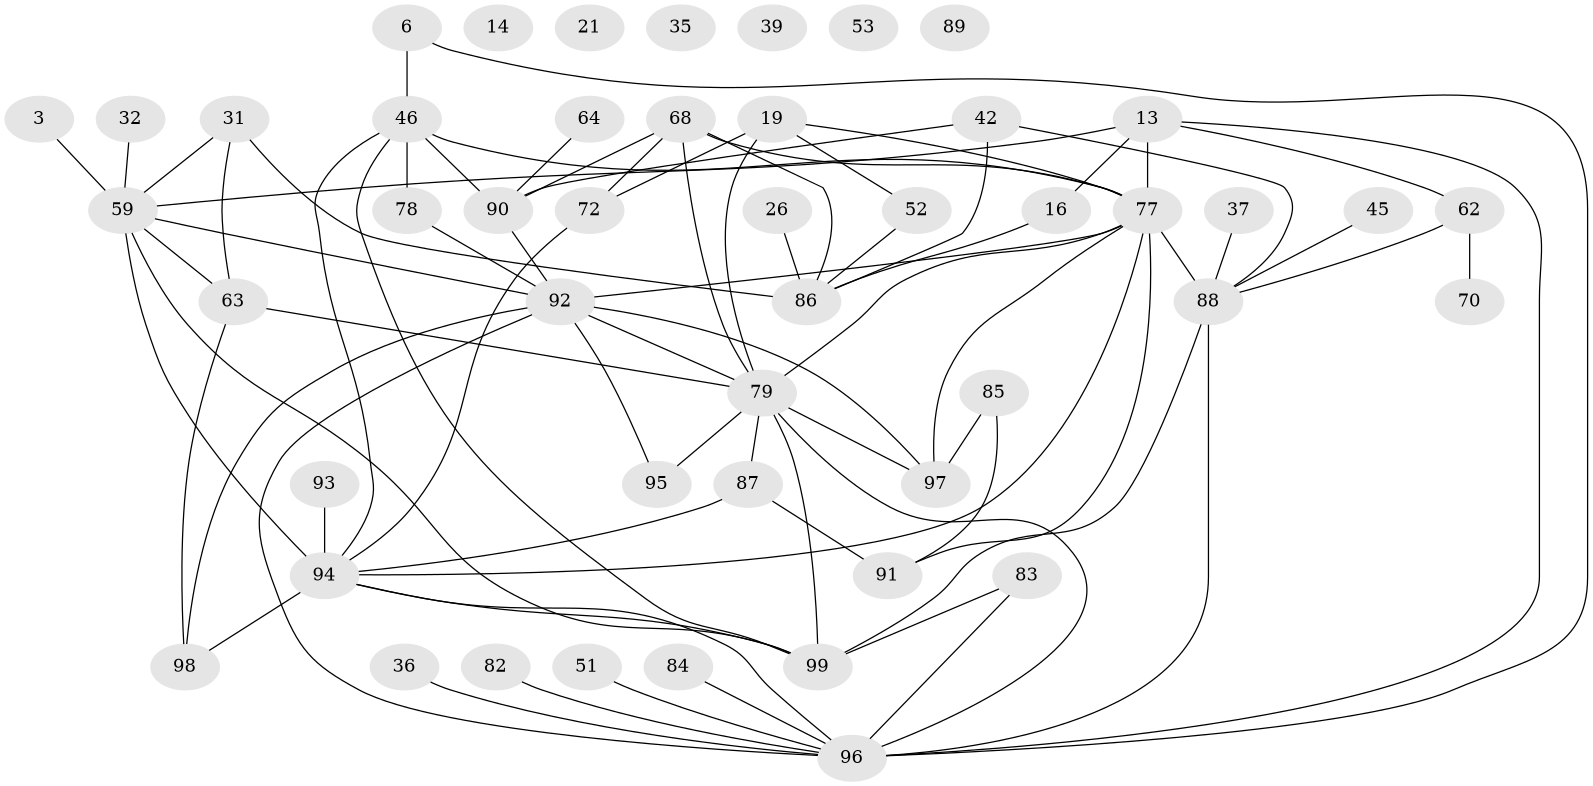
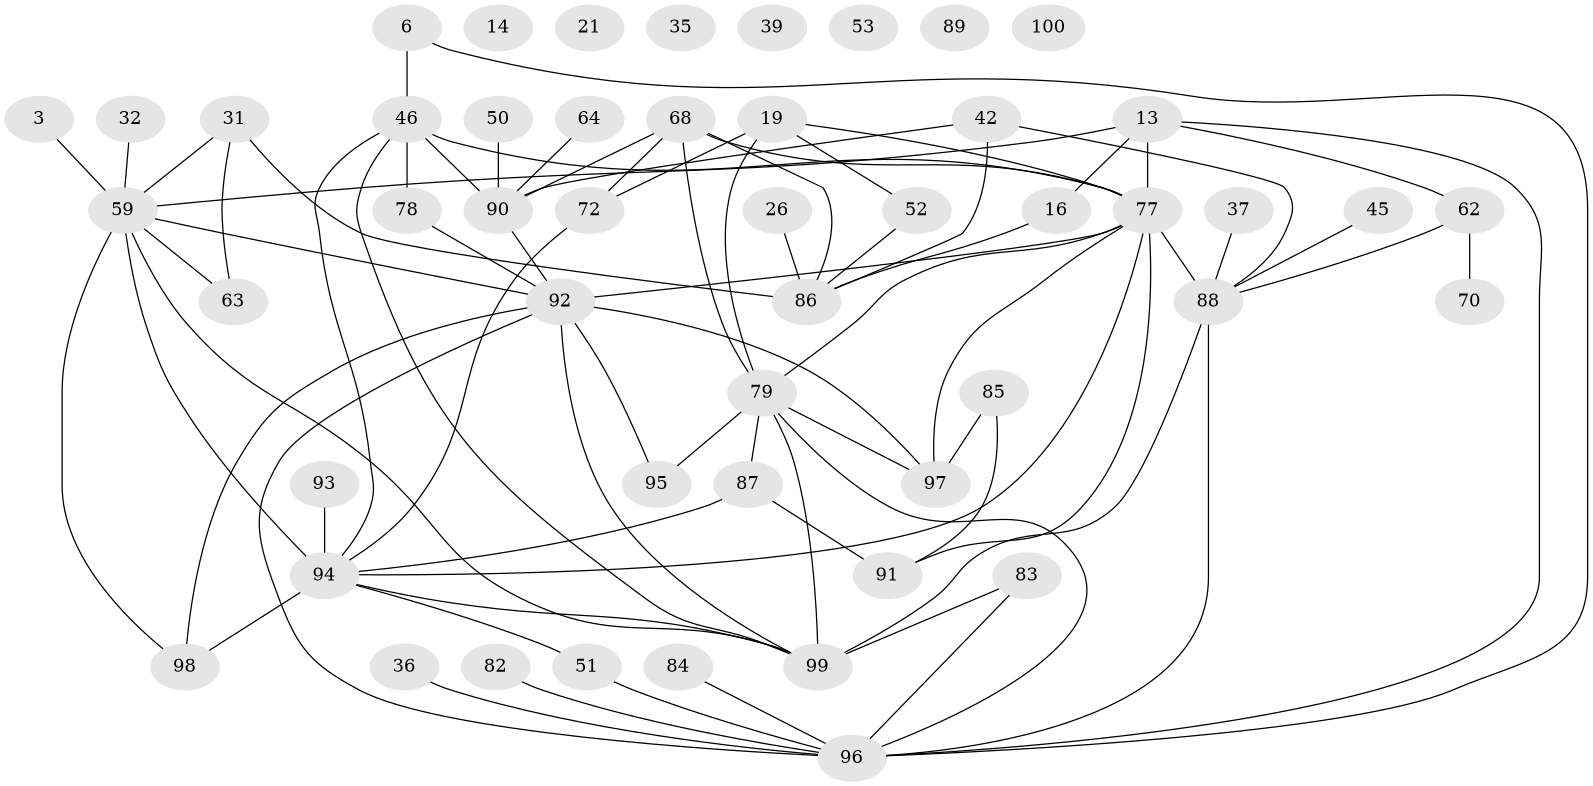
node "100": added
node "50": added
edge "63" -- "79": removed
edge "92" -- "79": now "92" -- "99"
edge "63" -- "98": now "59" -- "98"
edge "94" -- "96": now "94" -- "51"
